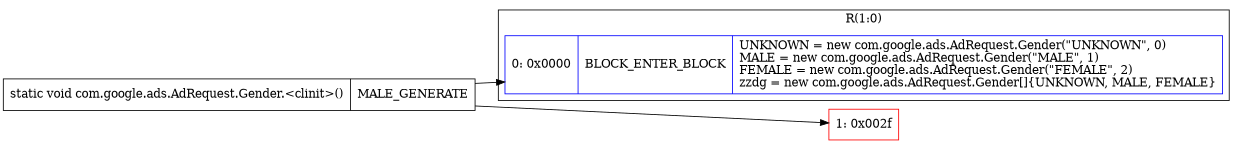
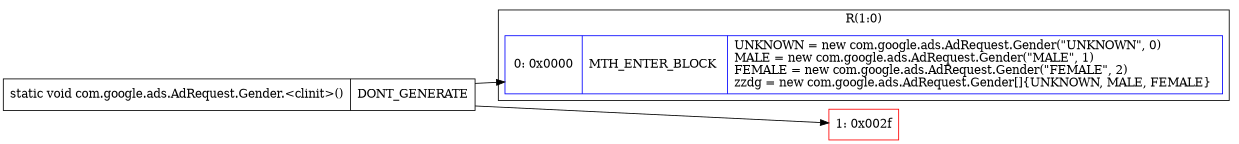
node "0: 0x0000": text "BLOCK_ENTER_BLOCK" -> "MTH_ENTER_BLOCK"
node "static void com.google.ads.AdRequest.Gender.<clinit>()": text "MALE_GENERATE" -> "DONT_GENERATE"
